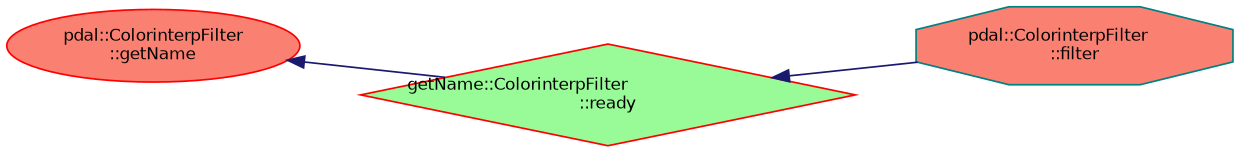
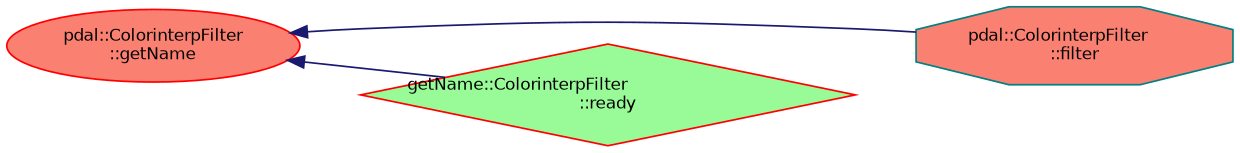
edge "pdal::ColorinterpFilter ::filter" -> "getName::ColorinterpFilter ::ready": now "pdal::ColorinterpFilter ::filter" -> "pdal::ColorinterpFilter ::getName"
